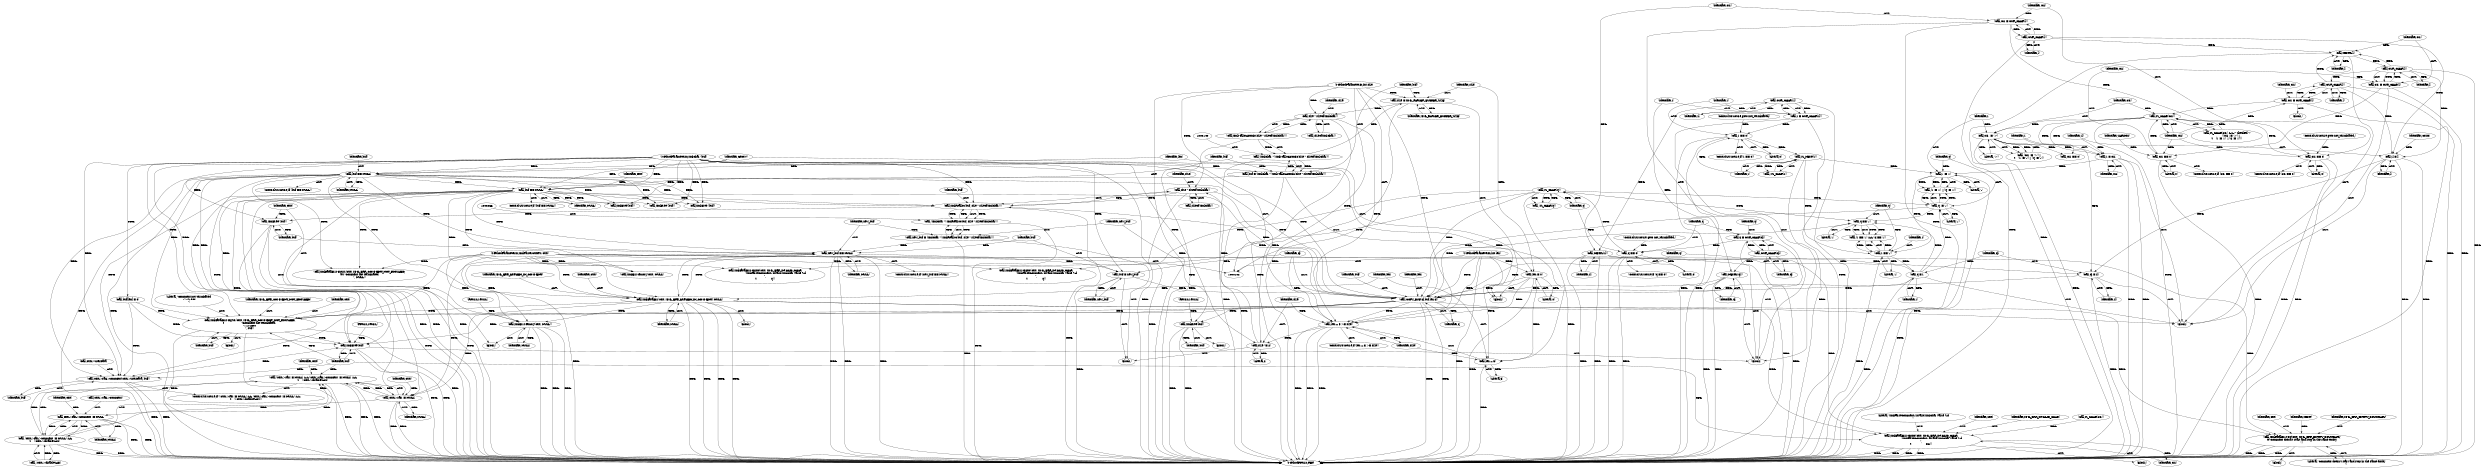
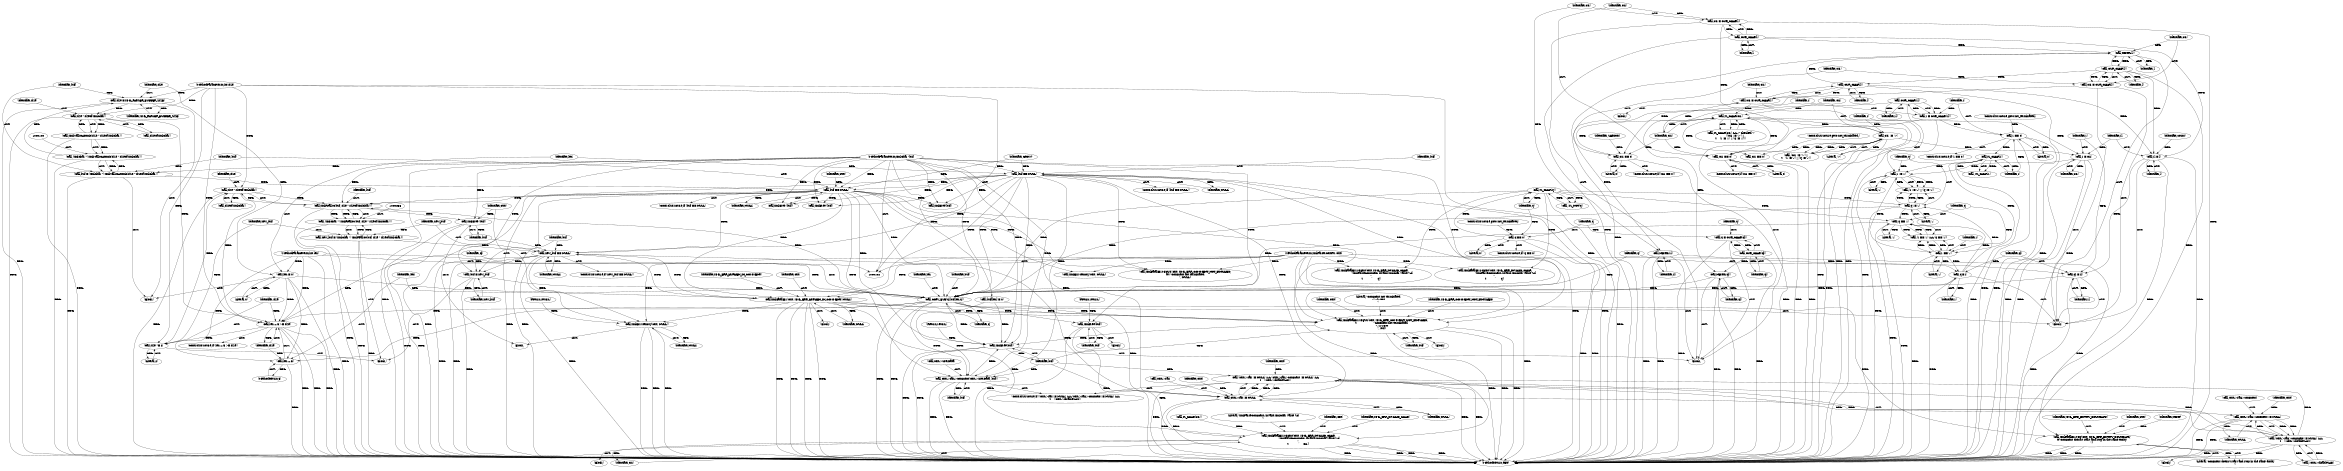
node "(Call,IS_NEXT(r))": label "(Call,IS_NEXT(r))" -> "(Call,IS_CHAR(r))"
edge "(Identifier,GROW)" -> "(Call,len + 5)": now "(Call,COPY_BUF(ql,buf,len,q))" -> "(Call,len + 5)"
node "(Call,!IS_CHAR(q))": label "(Call,!IS_CHAR(q))" -> "(Call,!IS_NOT(q))"
edge "(Call,q = CUR_CHAR(ql))" -> "(Call,q == 0)": removed, label "DDG:"
node "(Call,ctxt->sax)": added
node "(Literal,5)": label "(Literal,5)" -> "(MethodReturn,5)"
edge "(Call,q == '-')" -> "(MethodReturn,RET)": added, label "DDG:"
